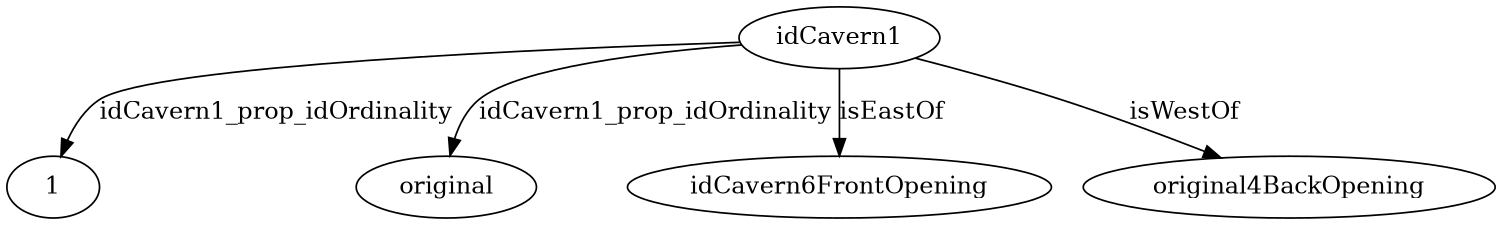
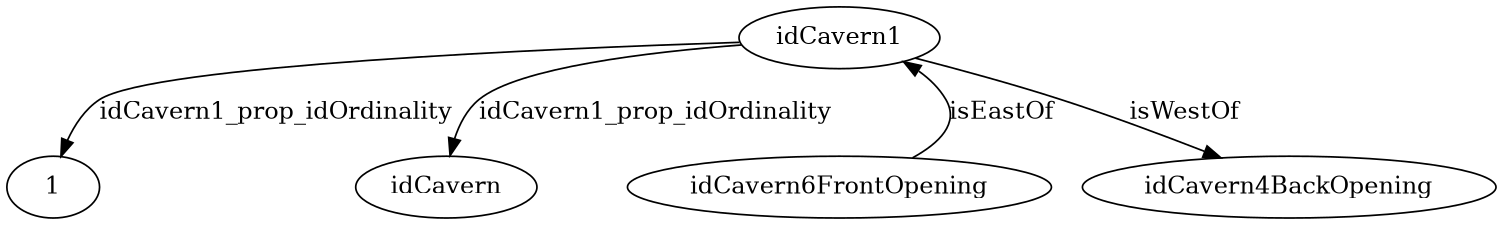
edge "idCavern1" -> "idCavern6FrontOpening": reversed
node "original": label "original" -> "idCavern"
node "original4BackOpening": label "original4BackOpening" -> "idCavern4BackOpening"
